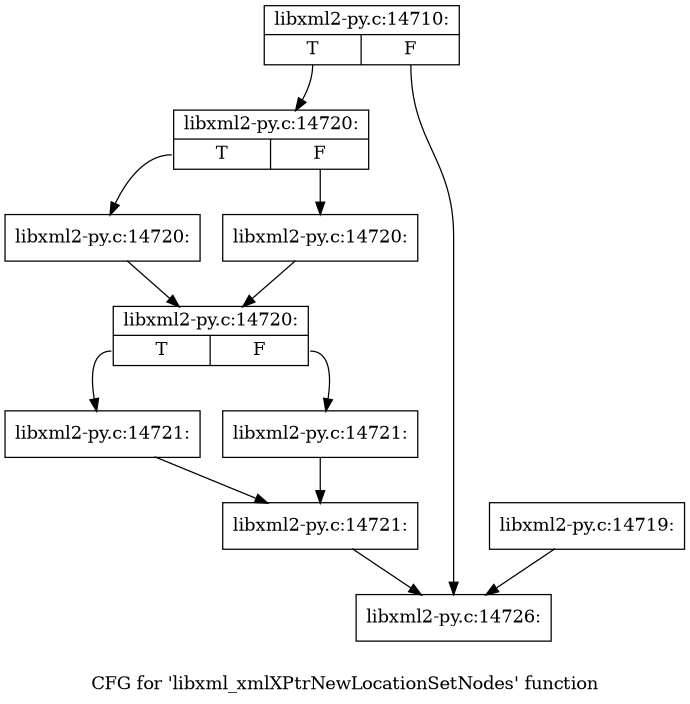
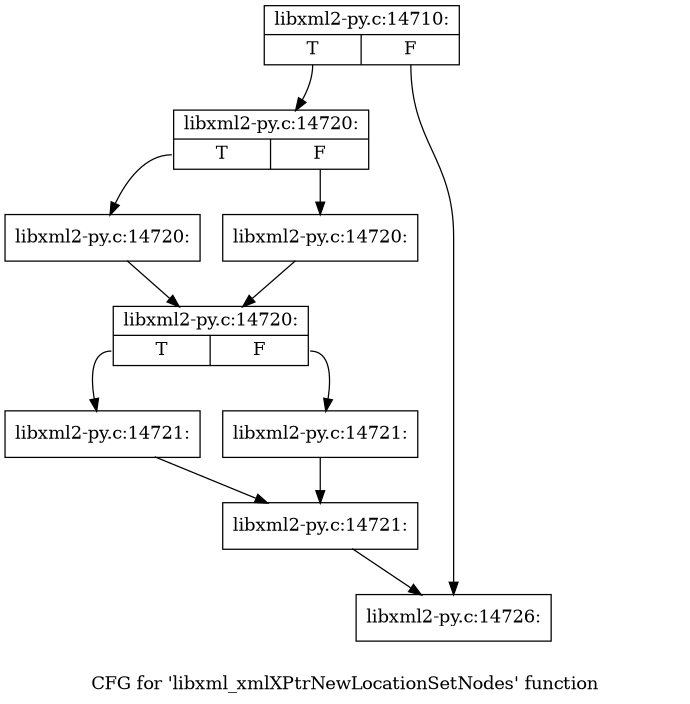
node "libxml2-py.c:14719:": removed
